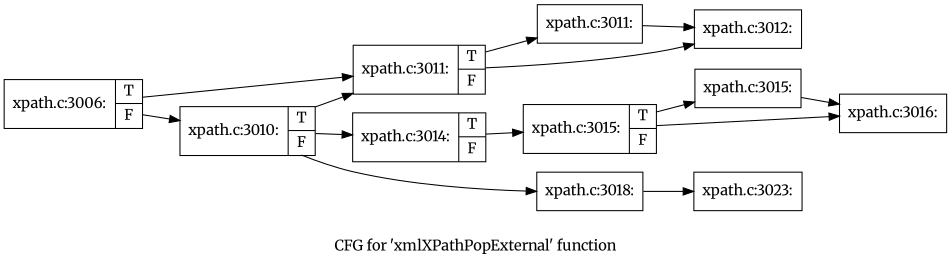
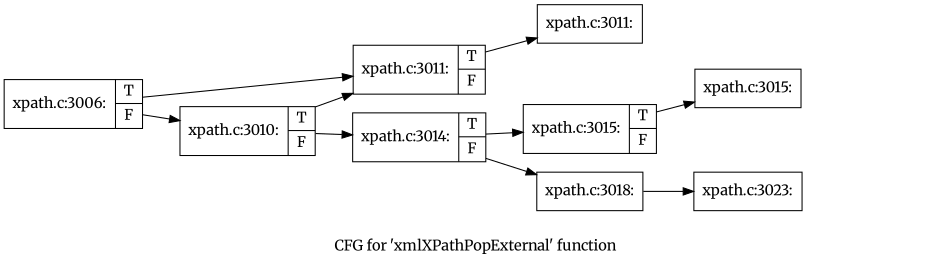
node "xpath.c:3012:": removed
node "xpath.c:3016:": removed
edge "xpath.c:3010:" -> "xpath.c:3018:": now "xpath.c:3014:" -> "xpath.c:3018:"
